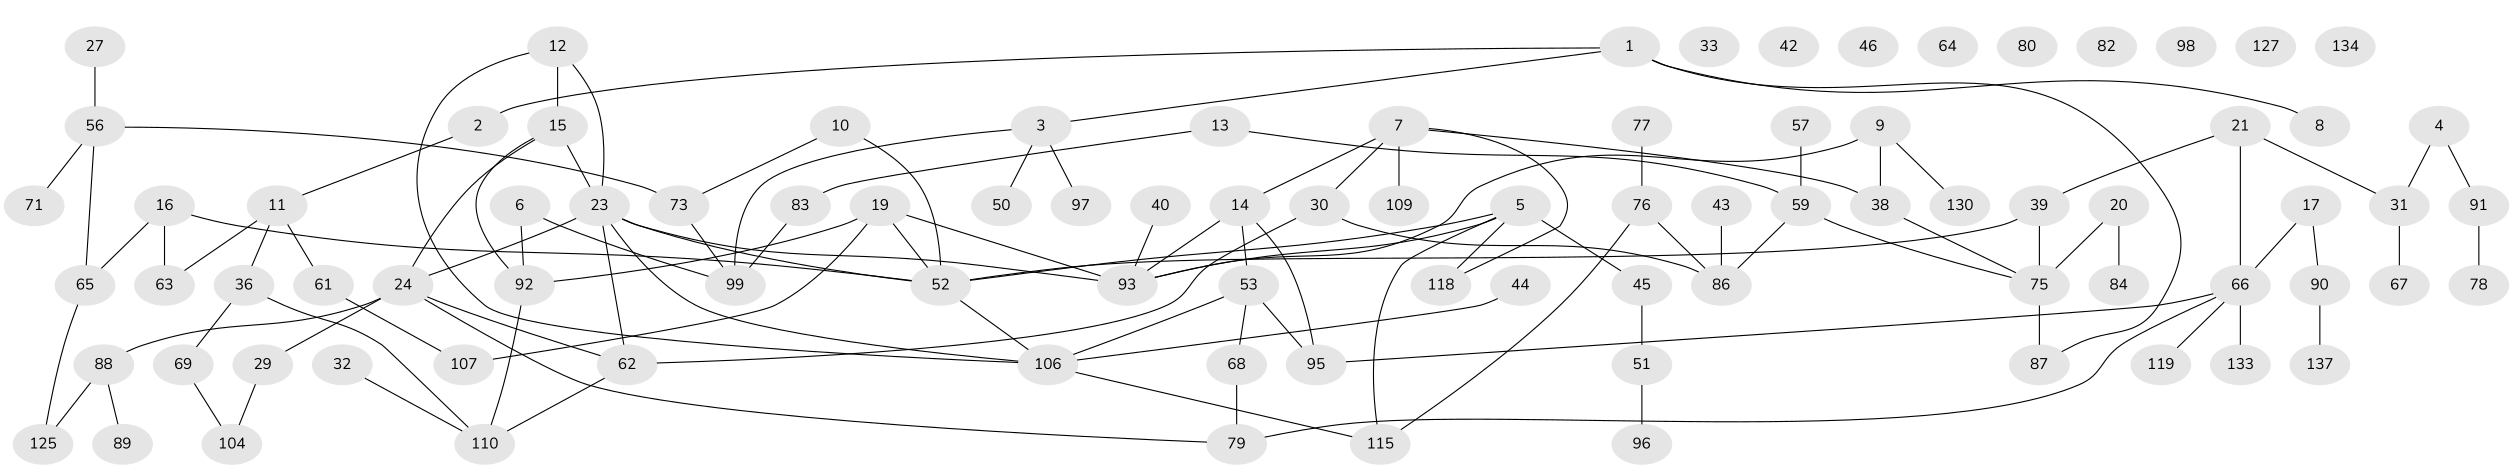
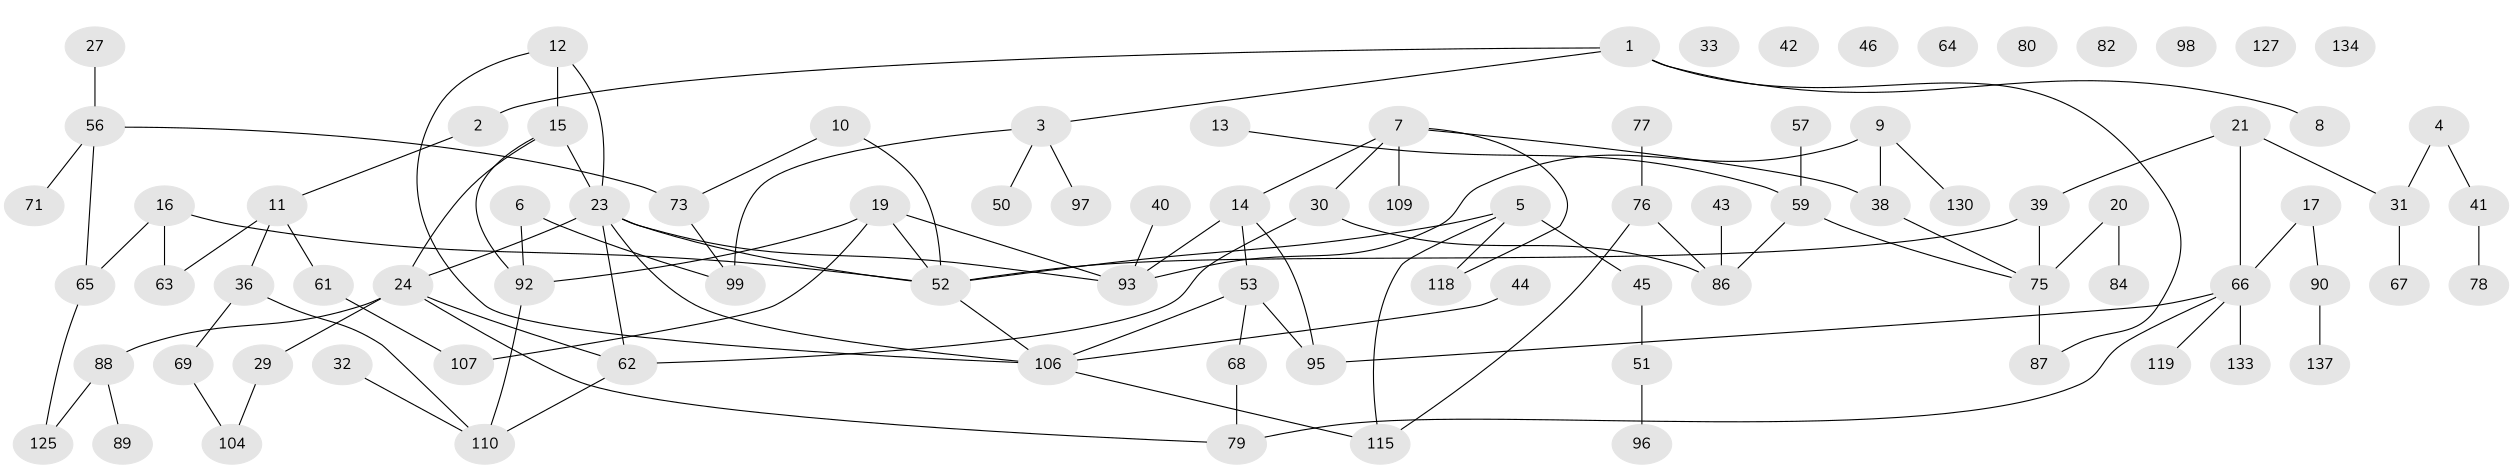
node "83": removed
node "91": label "91" -> "41"
edge "5" -- "93": removed
